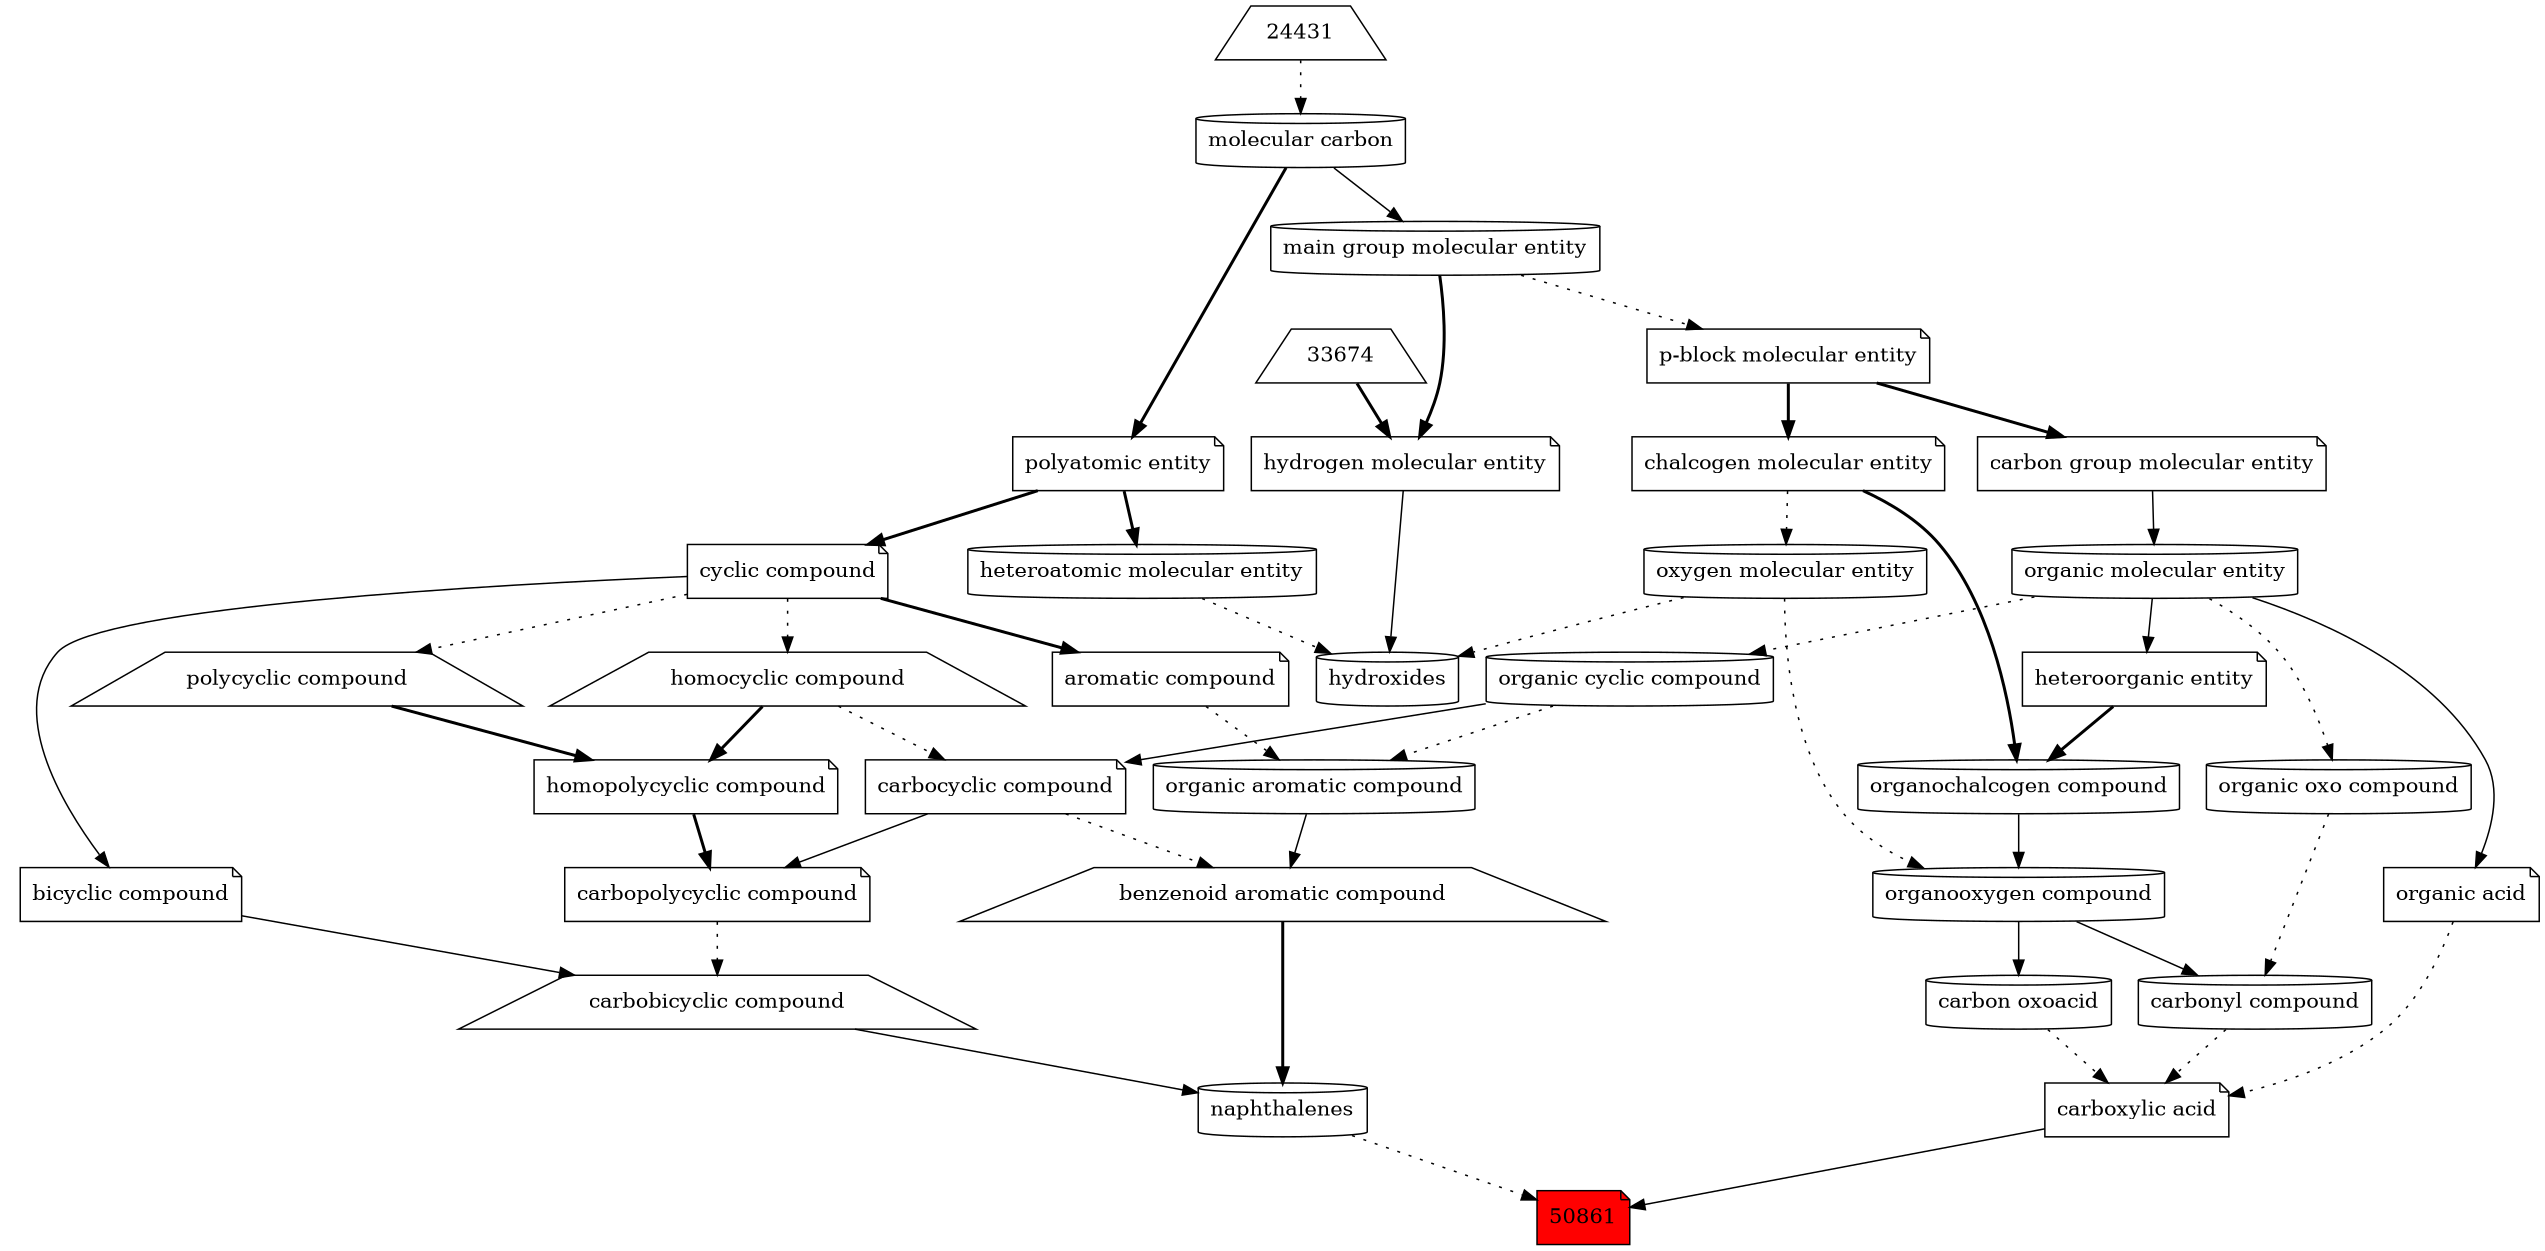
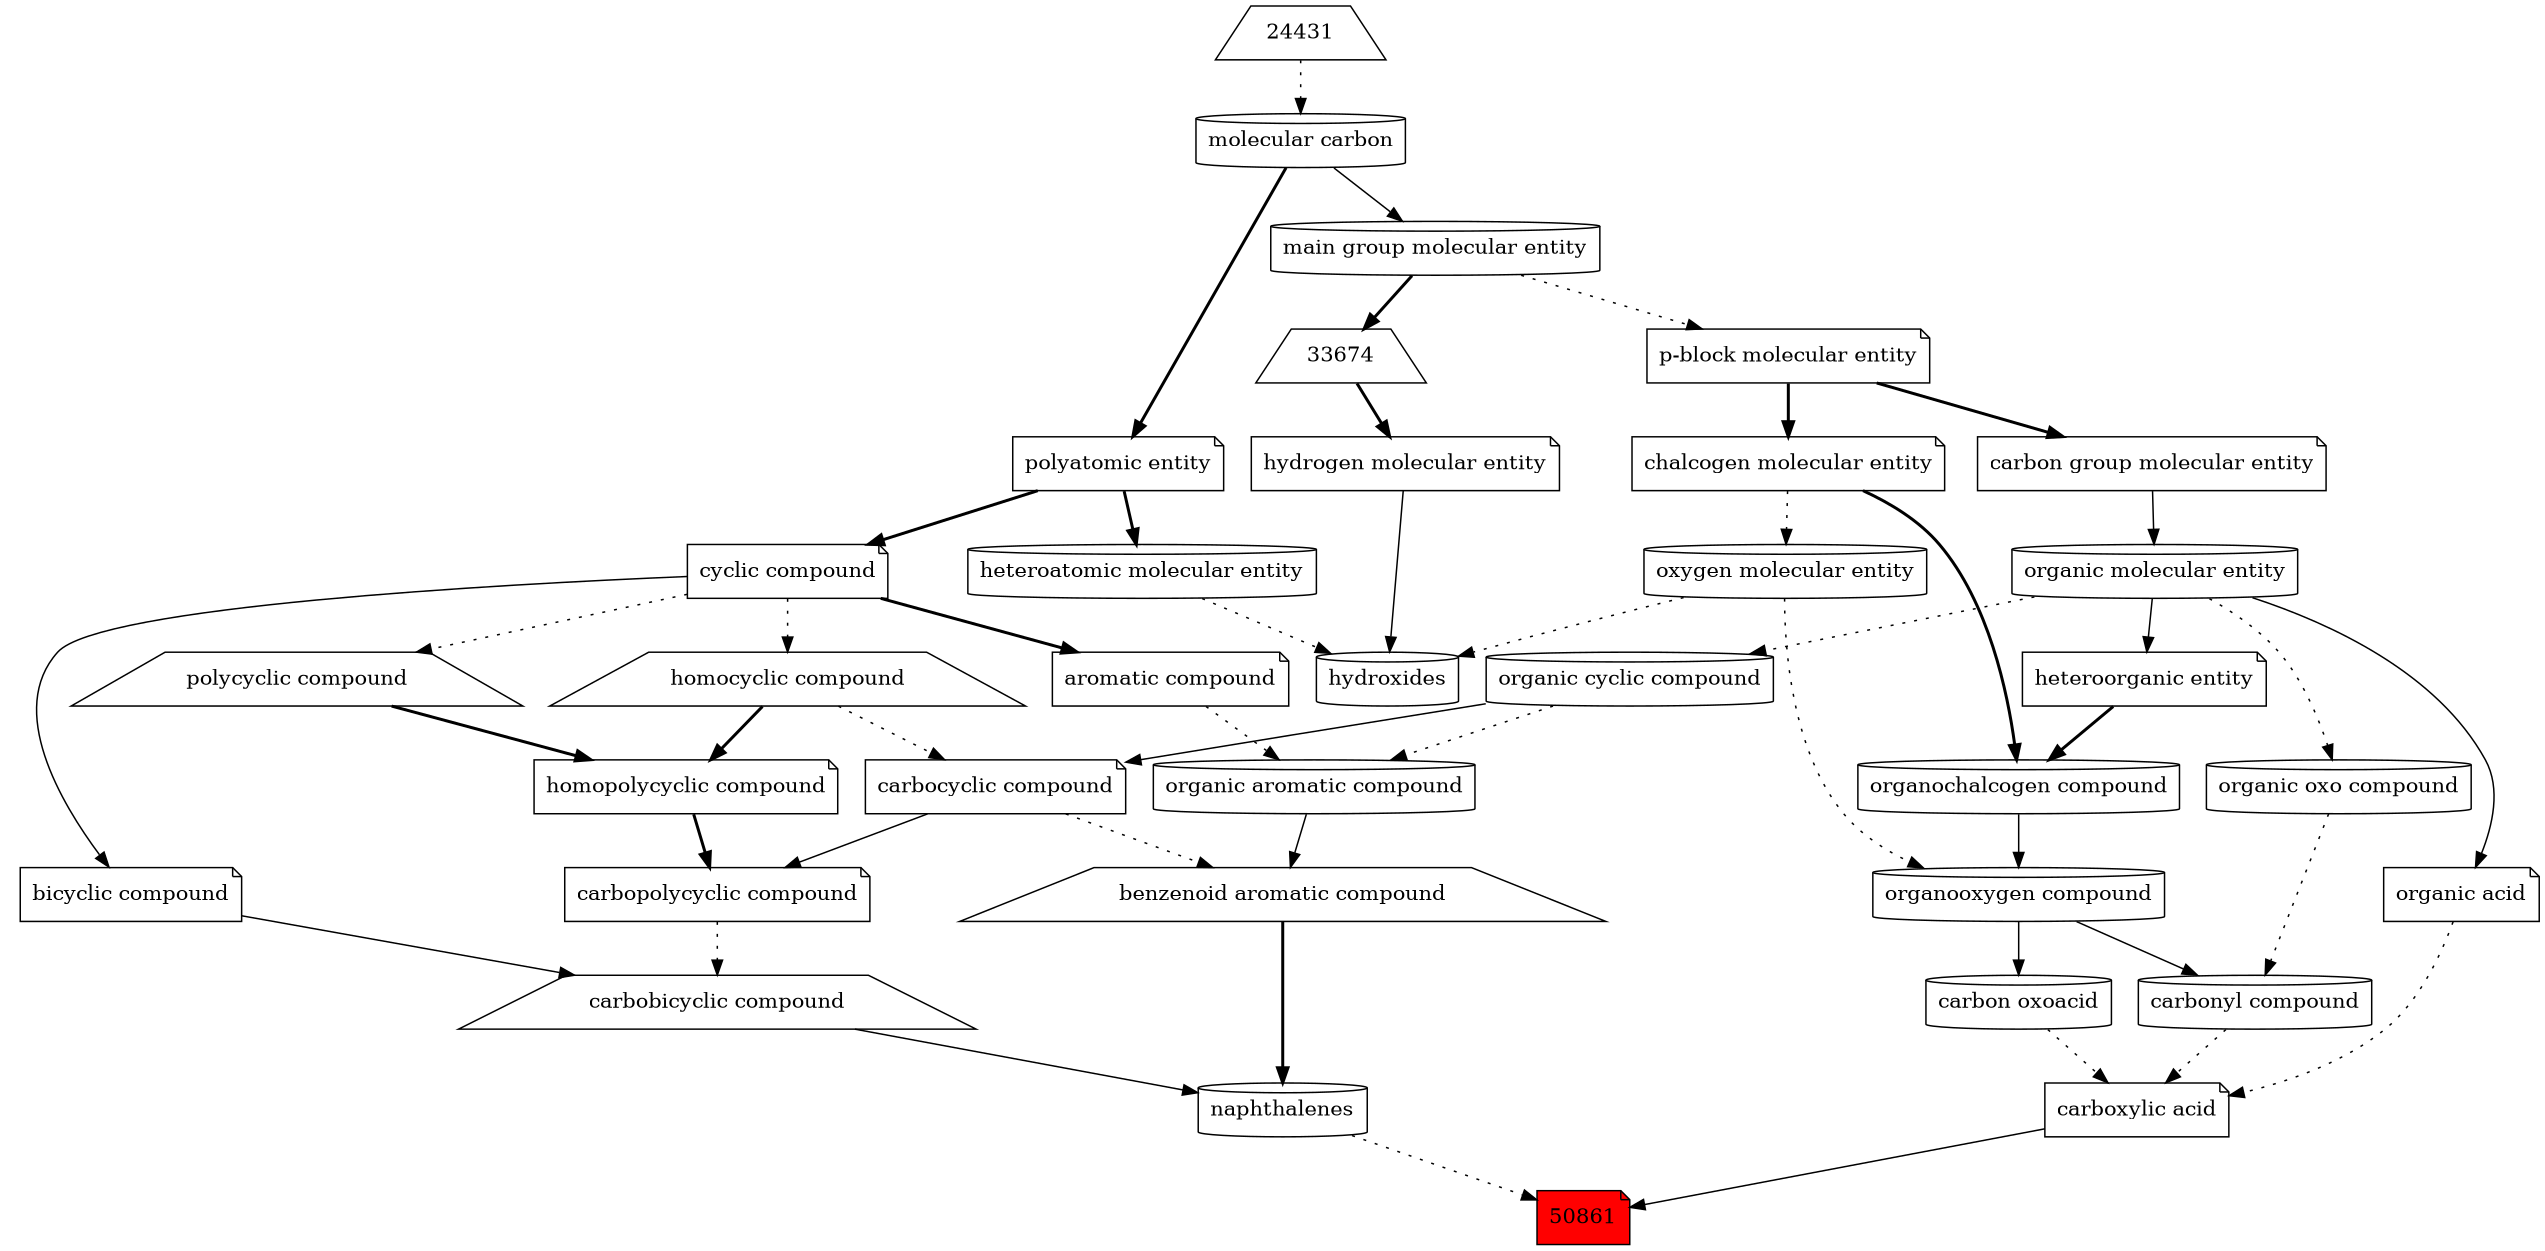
edge "main group molecular entity" -> "hydrogen molecular entity": now "main group molecular entity" -> "33674"
